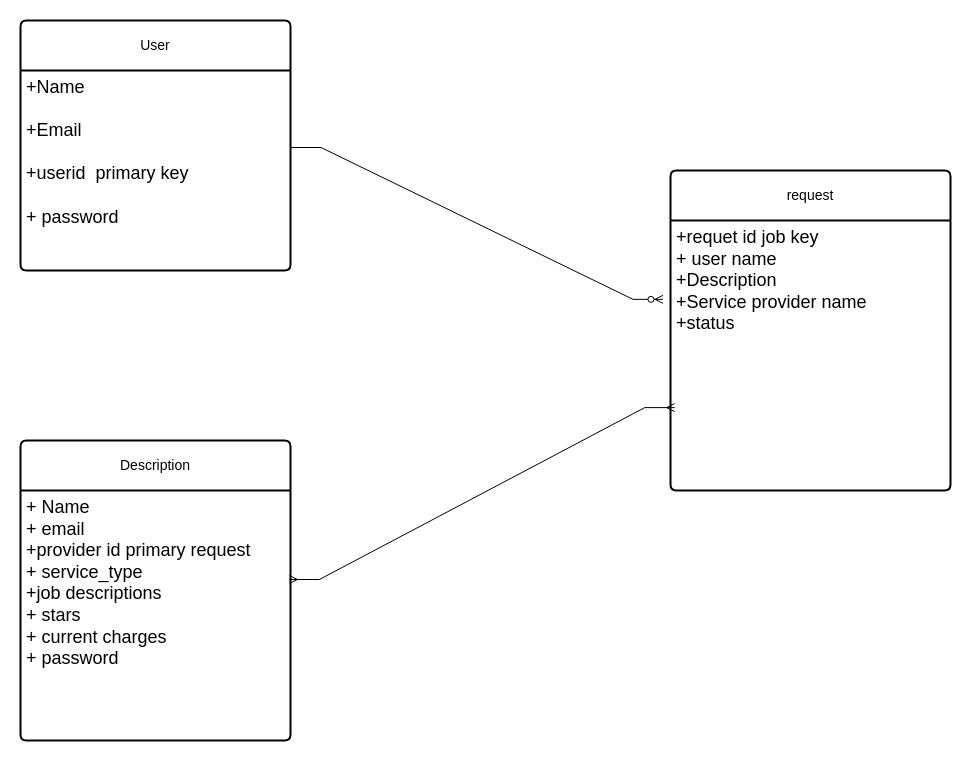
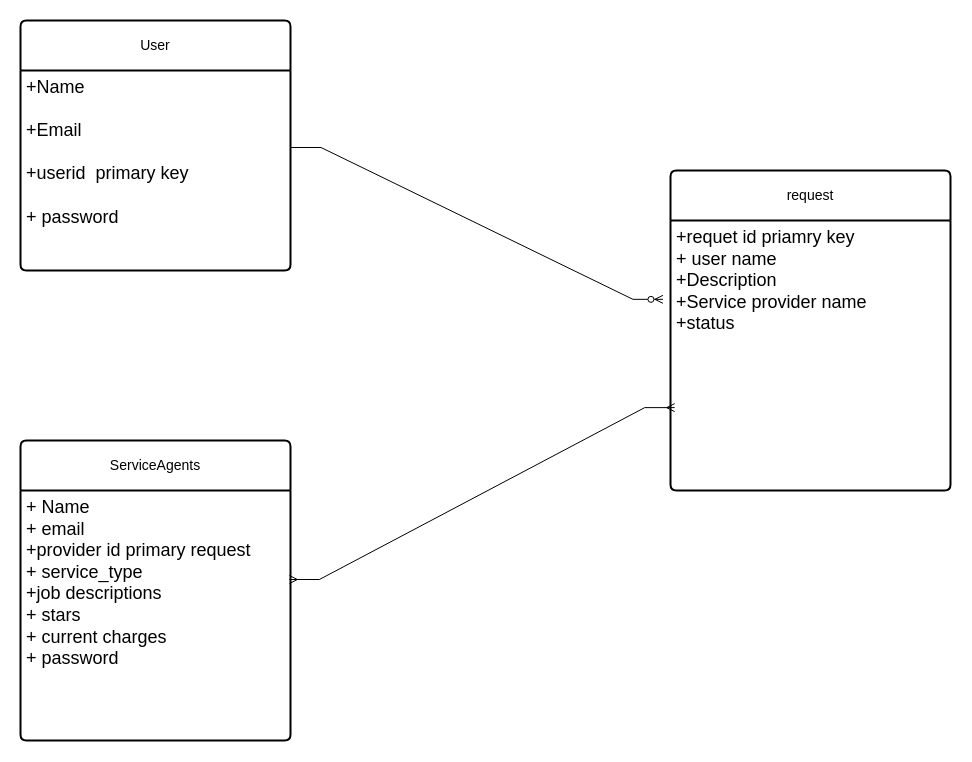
node "+requet id job key + user name +Description +Service provider name +status": label "+requet id job key + user name +Description +Service provider name +status" -> "+requet id priamry key + user name +Description +Service provider name +status"
node "Description": label "Description" -> "ServiceAgents"
